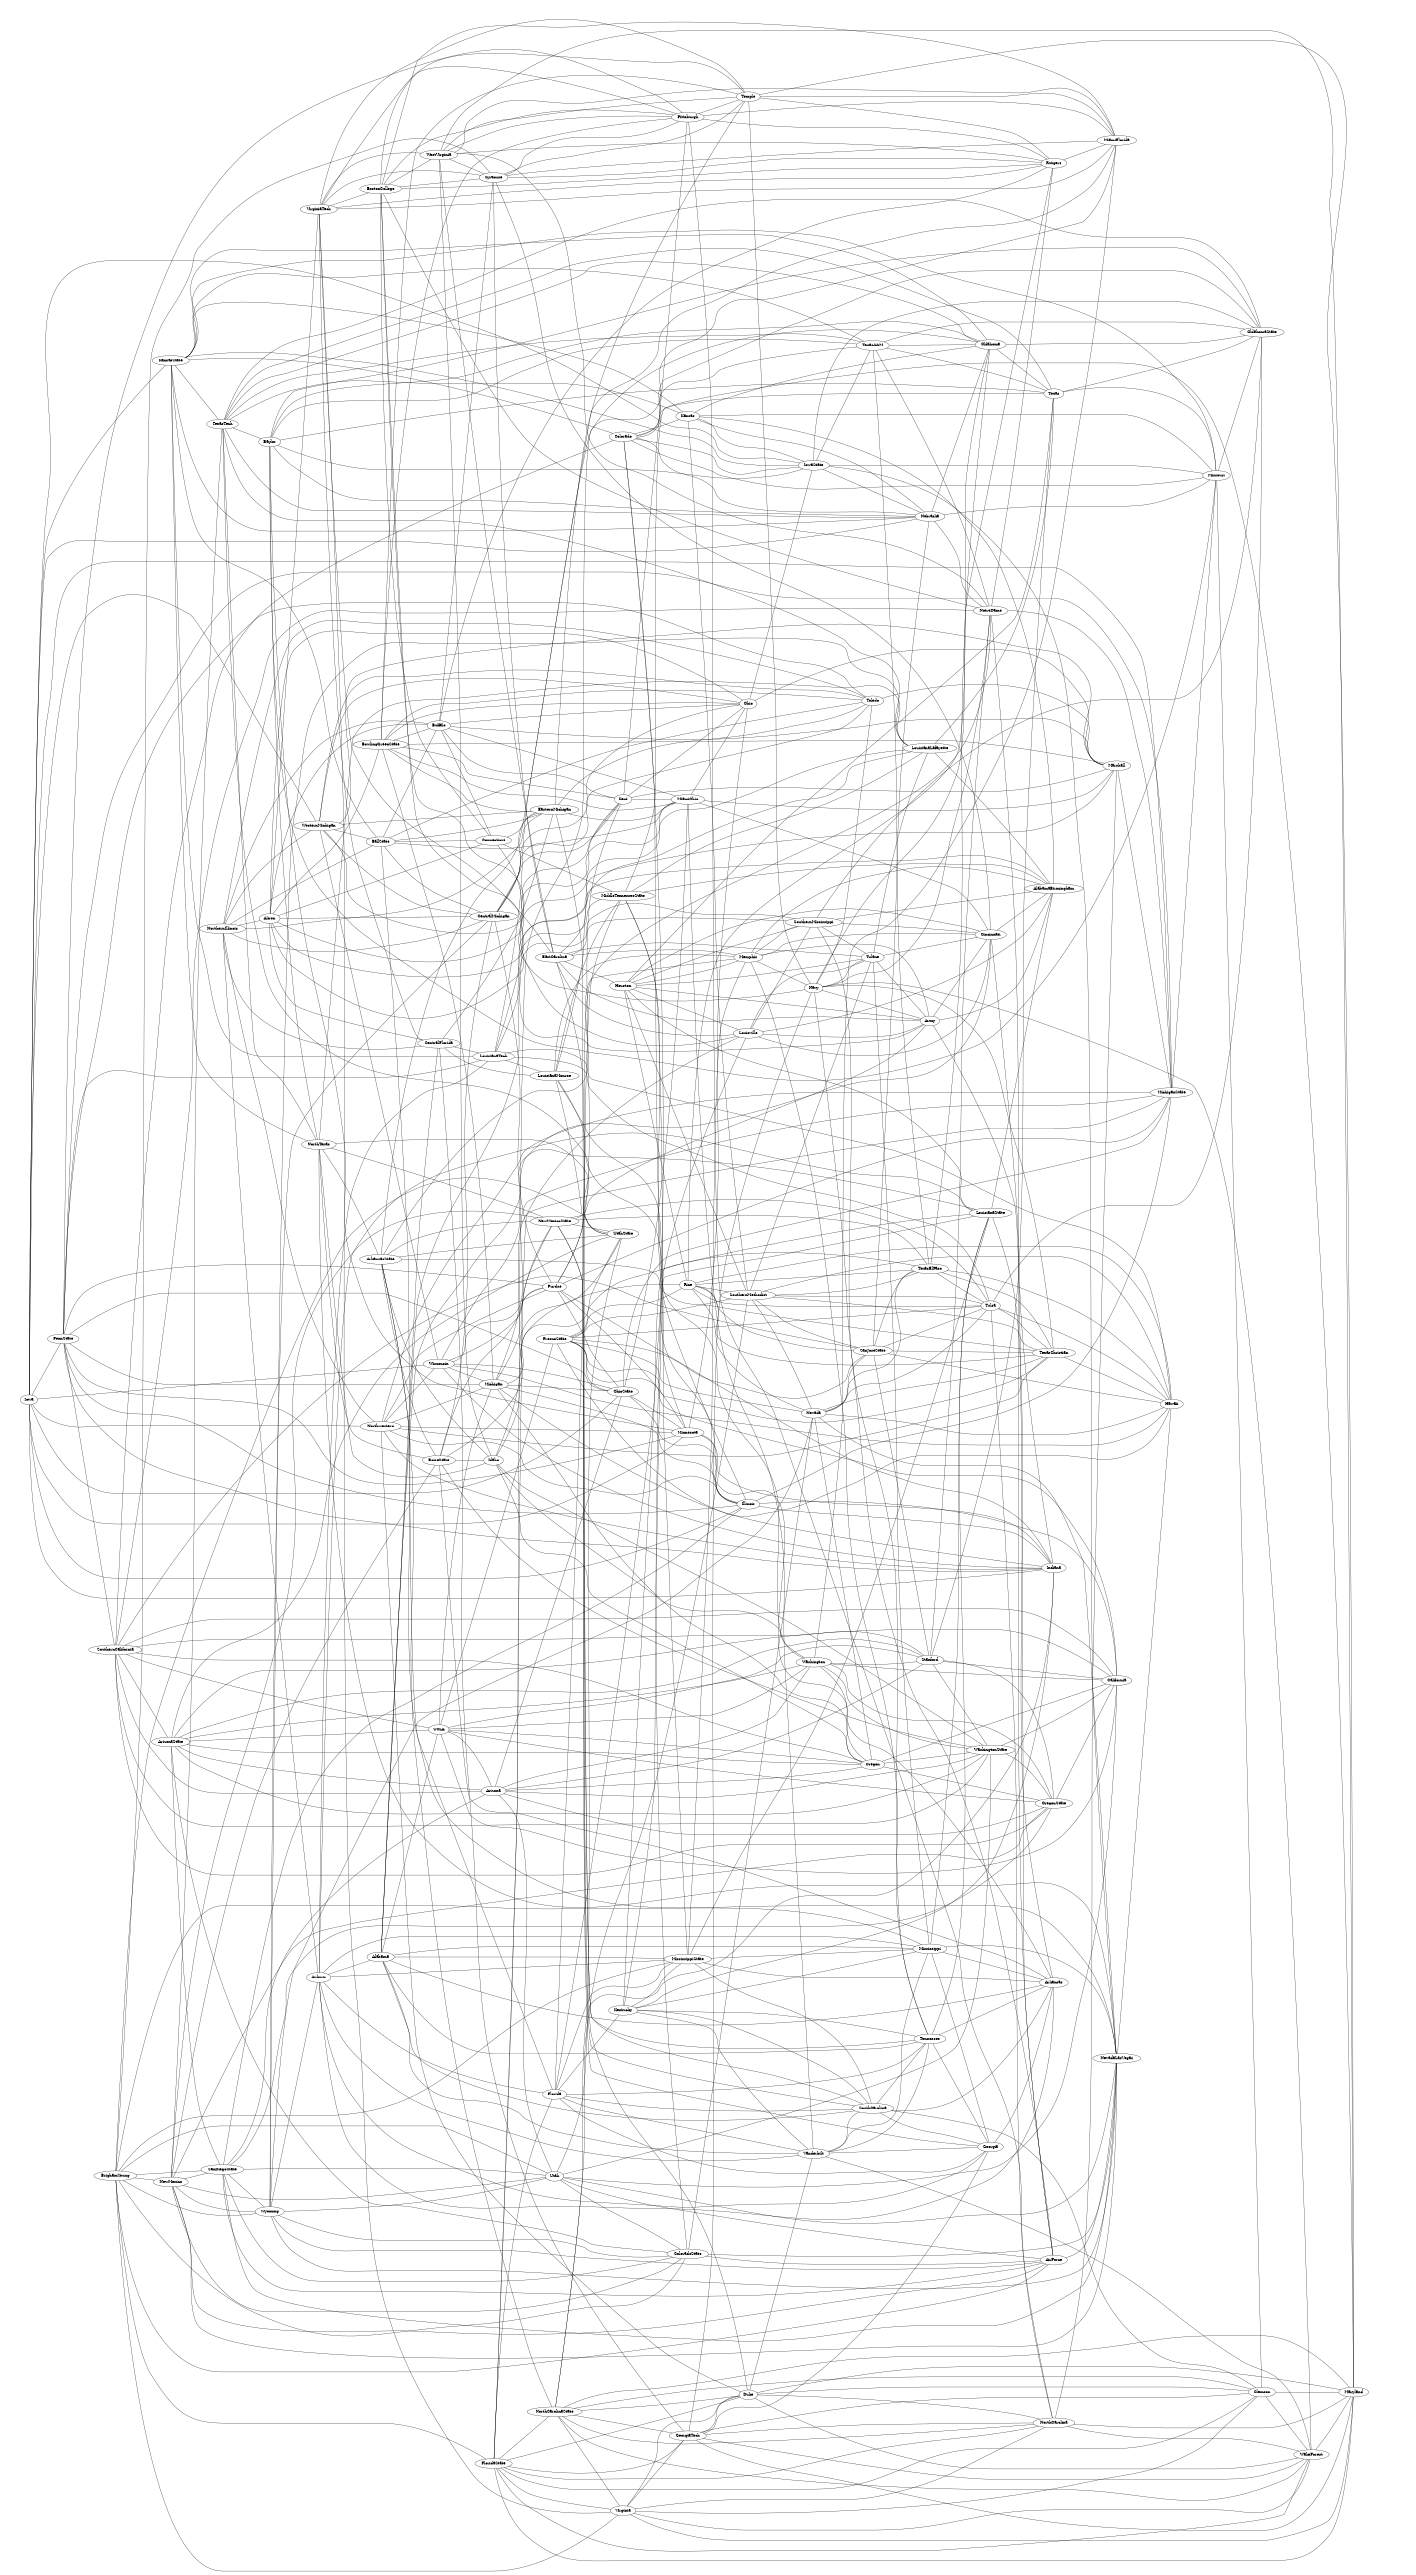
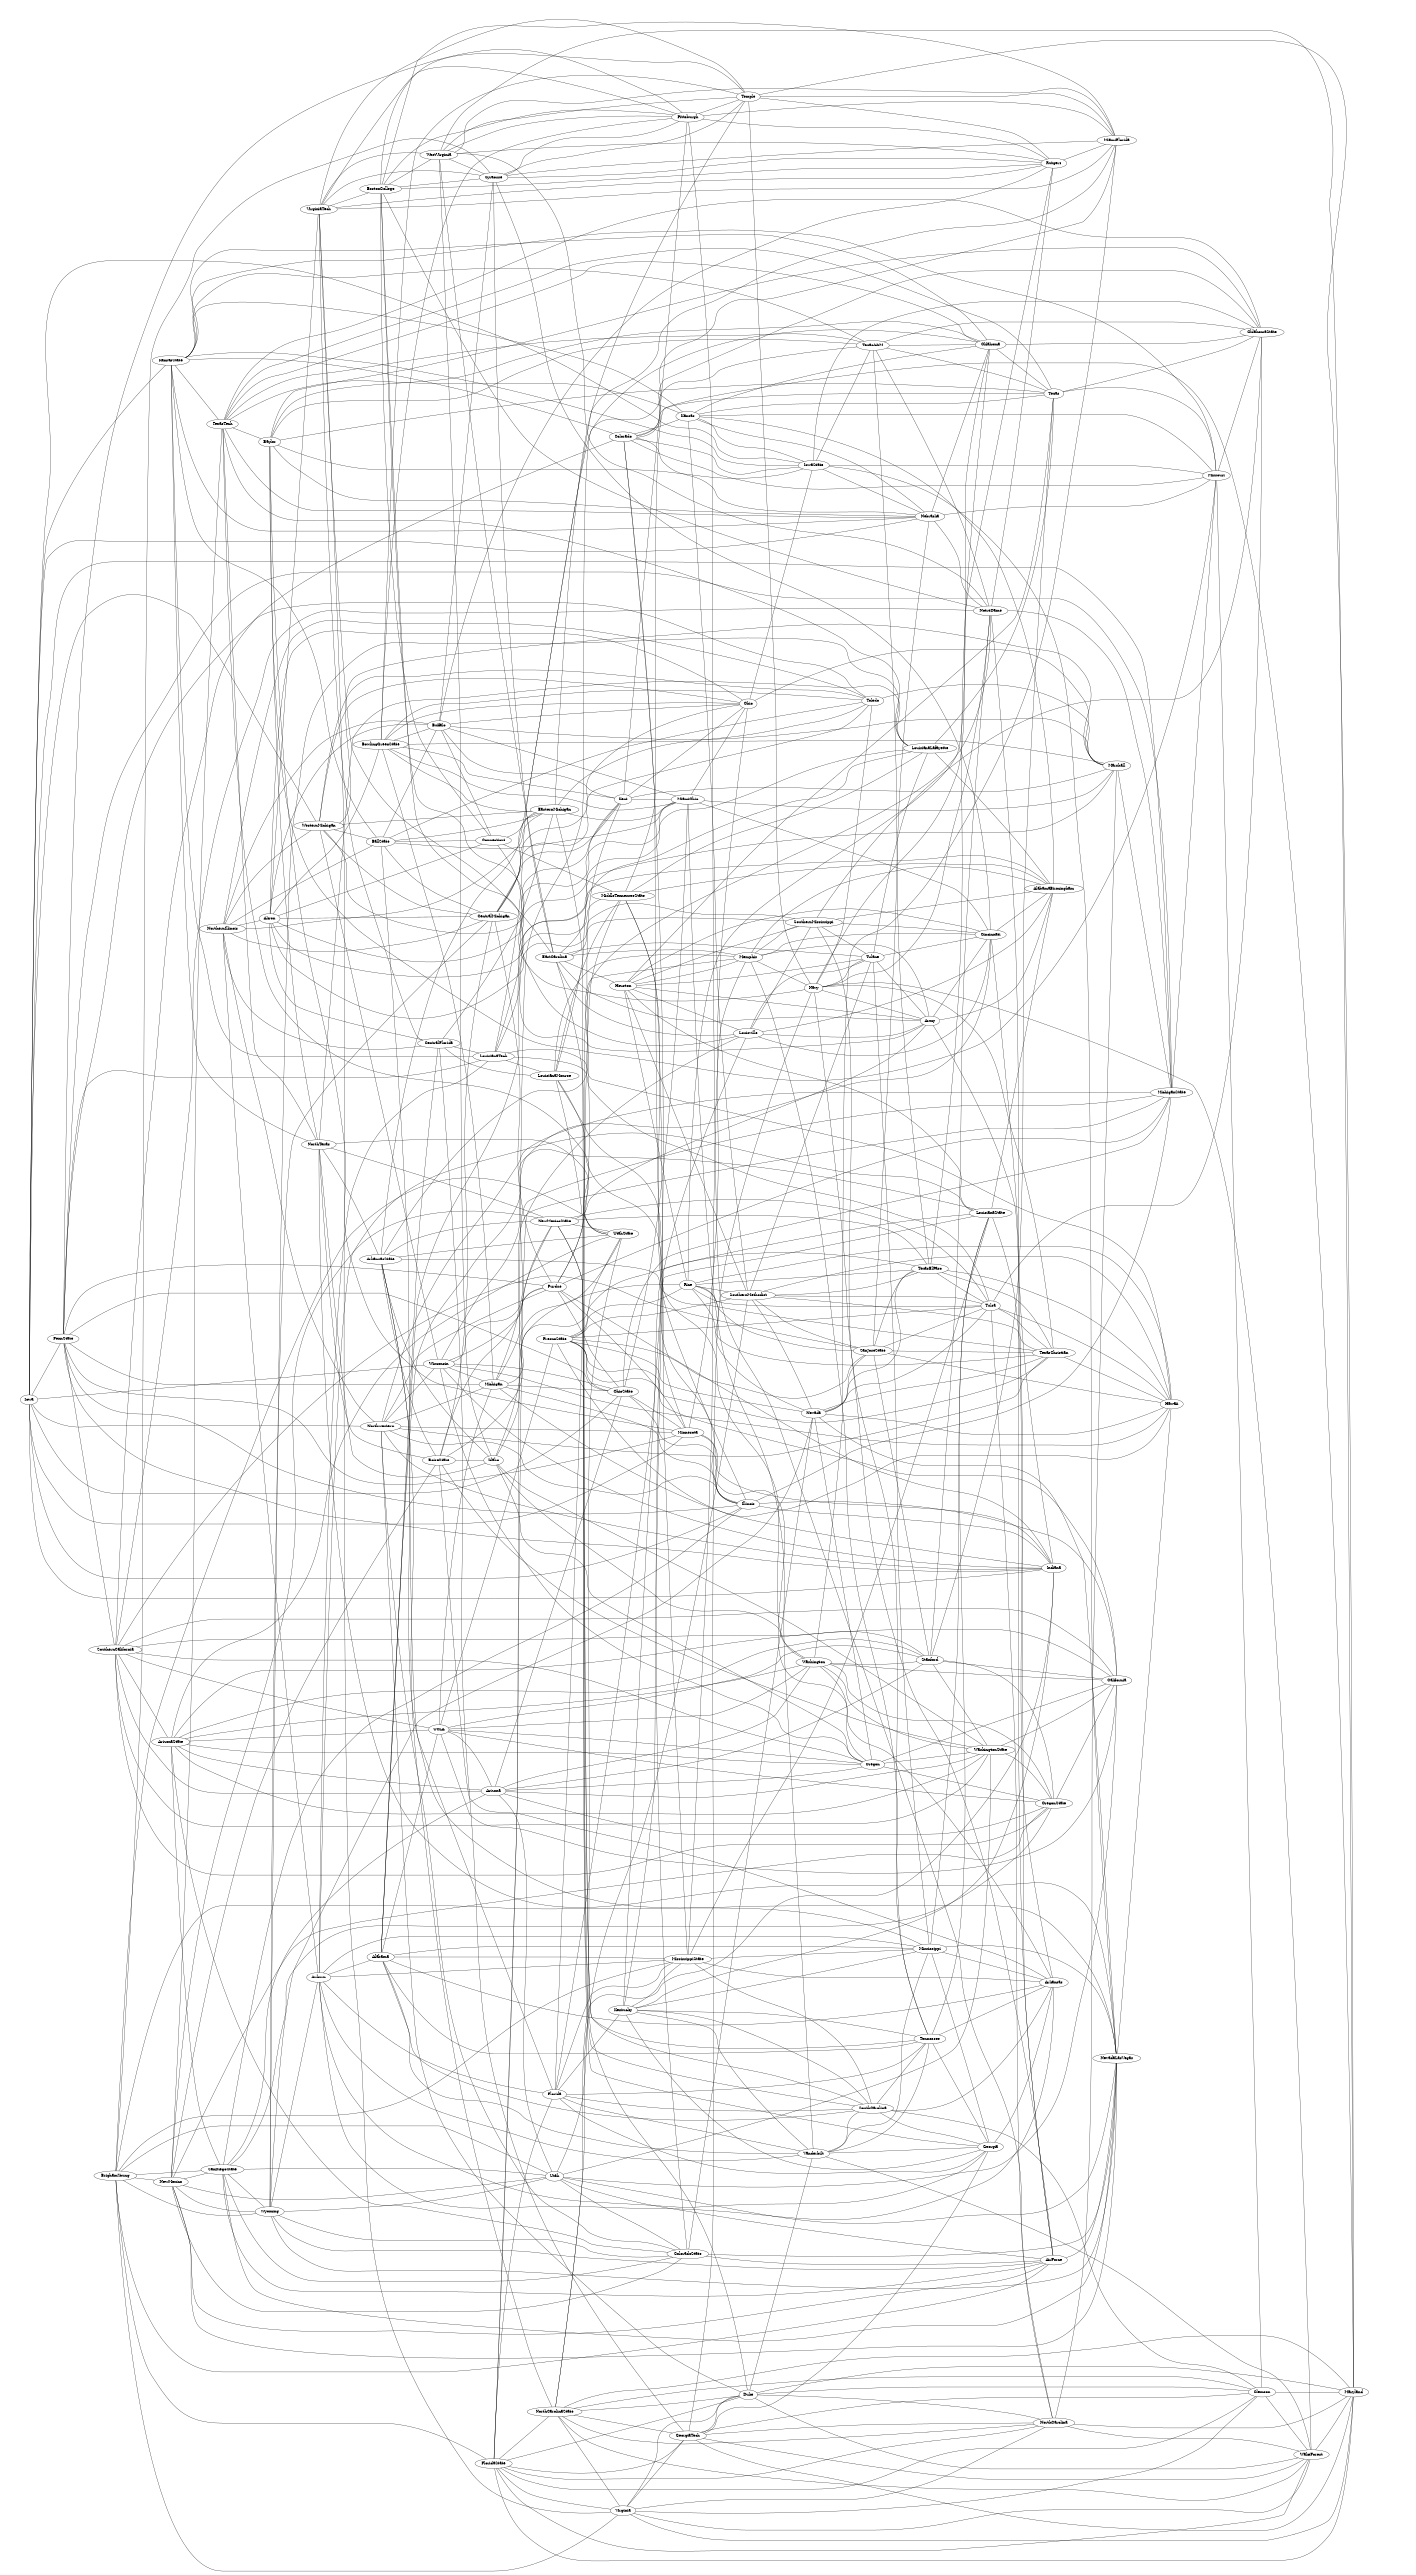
edge "Texas" -- "Kansas": added
edge "Michigan" -- "Oregon": now "Wisconsin" -- "Oregon"
edge "Kentucky" -- "Georgia": added
edge "BrighamYoung" -- "ColoradoState": now "Northwestern" -- "ColoradoState"
